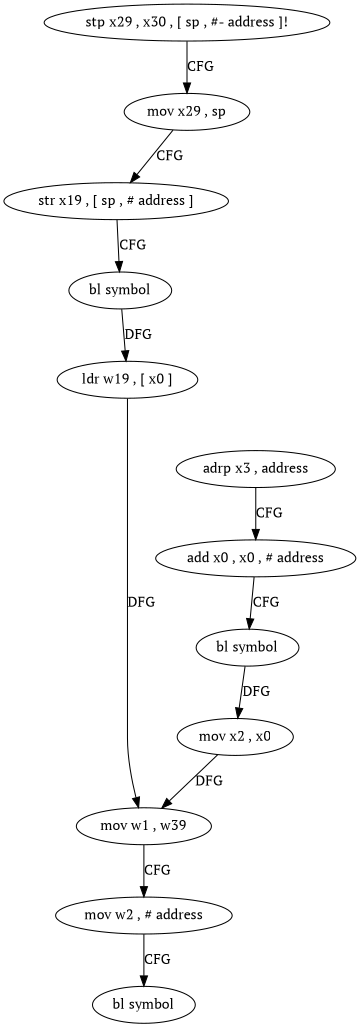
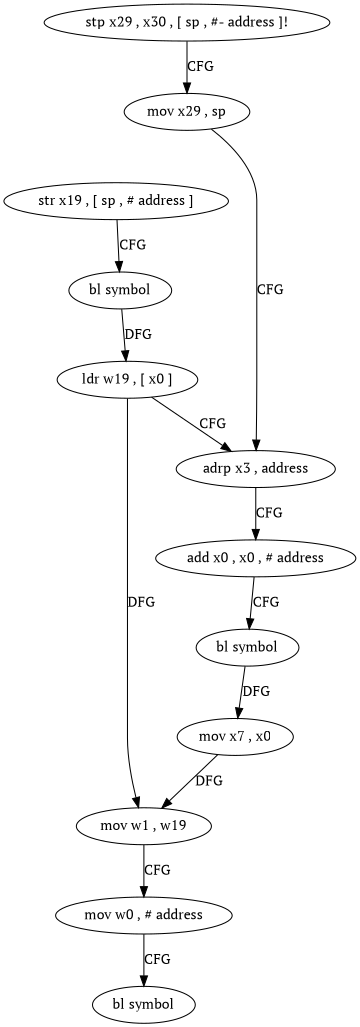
edge "mov x29 , sp" -> "str x19 , [ sp , # address ]": now "mov x29 , sp" -> "adrp x3 , address"
edge "ldr w19 , [ x0 ]" -> "adrp x3 , address": added, label "CFG"
node "mov x2 , x0": label "mov x2 , x0" -> "mov x7 , x0"
node "mov w1 , w39": label "mov w1 , w39" -> "mov w1 , w19"
node "mov w2 , # address": label "mov w2 , # address" -> "mov w0 , # address"
